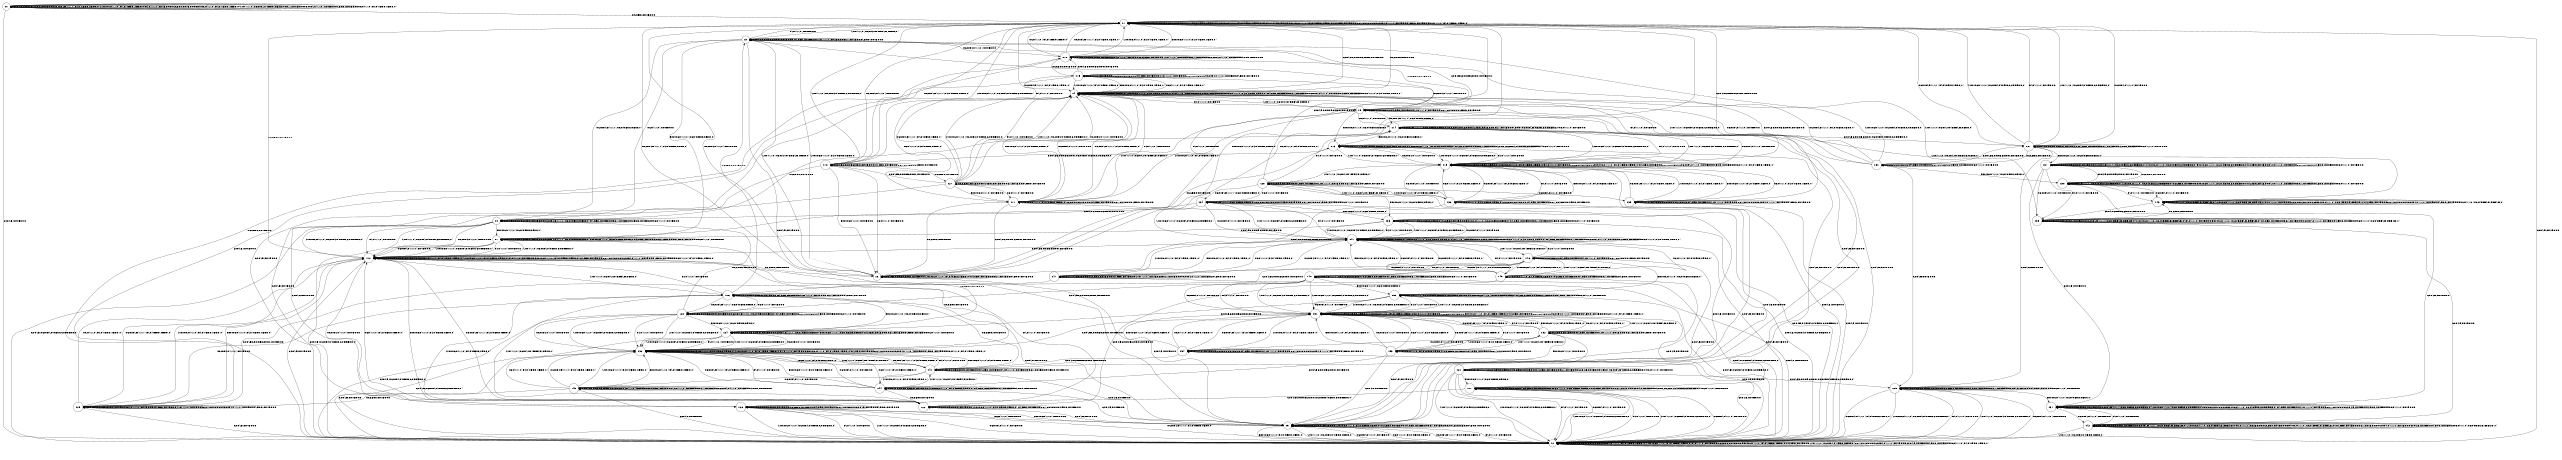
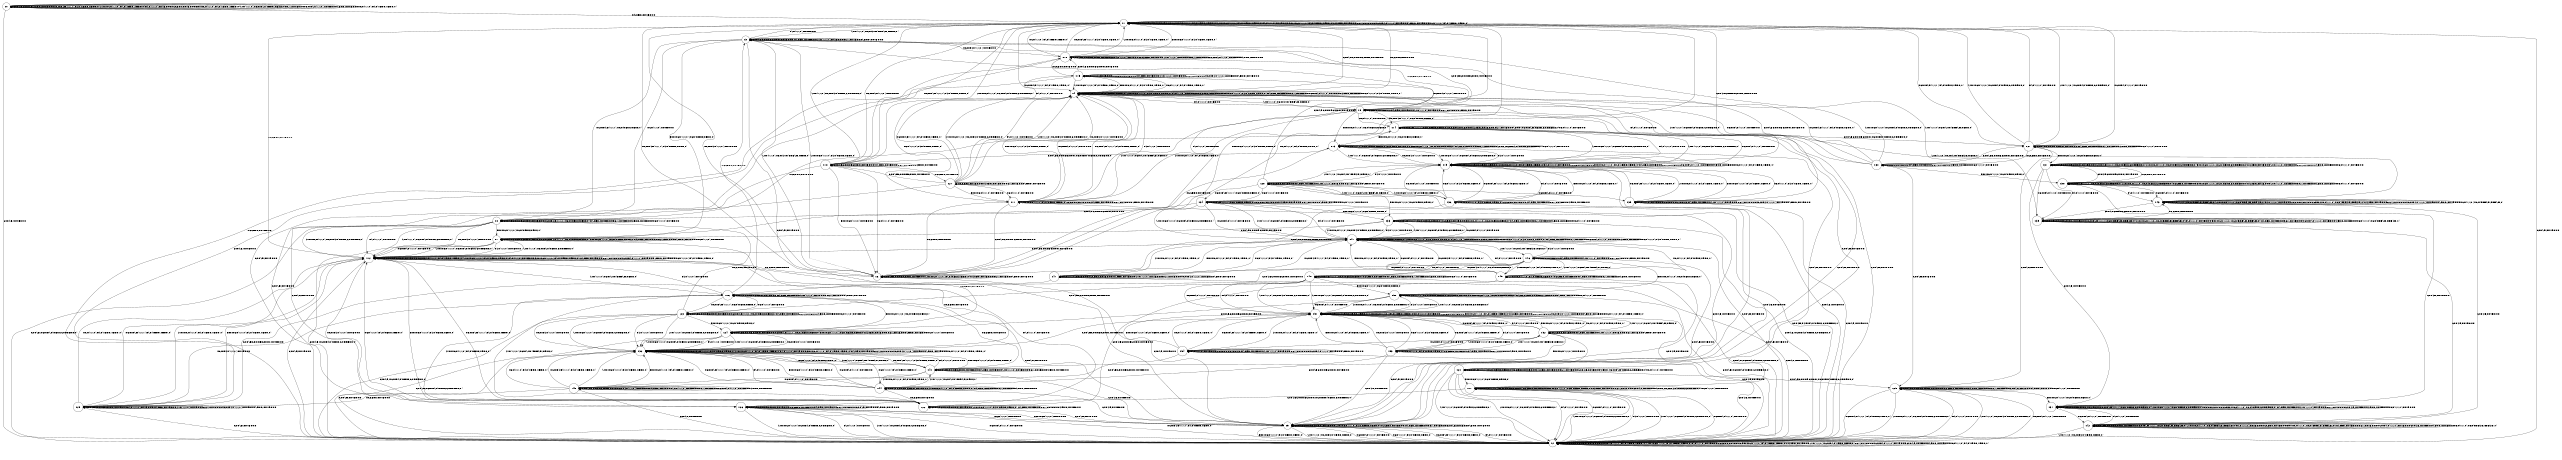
edge "s28" -> "s14": now "s28" -> "s19"
edge "s43" -> "s42": added, label "CLOSE/TIMEOUT"
edge "s54" -> "s40": now "s54" -> "s45"
